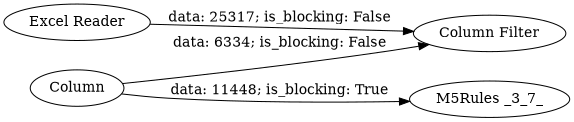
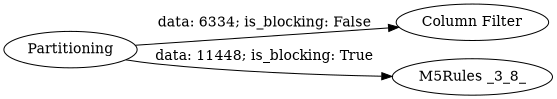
node "Excel Reader": removed
node "Column": label "Column" -> "Partitioning"
node "M5Rules _3_7_": label "M5Rules _3_7_" -> "M5Rules _3_8_"
